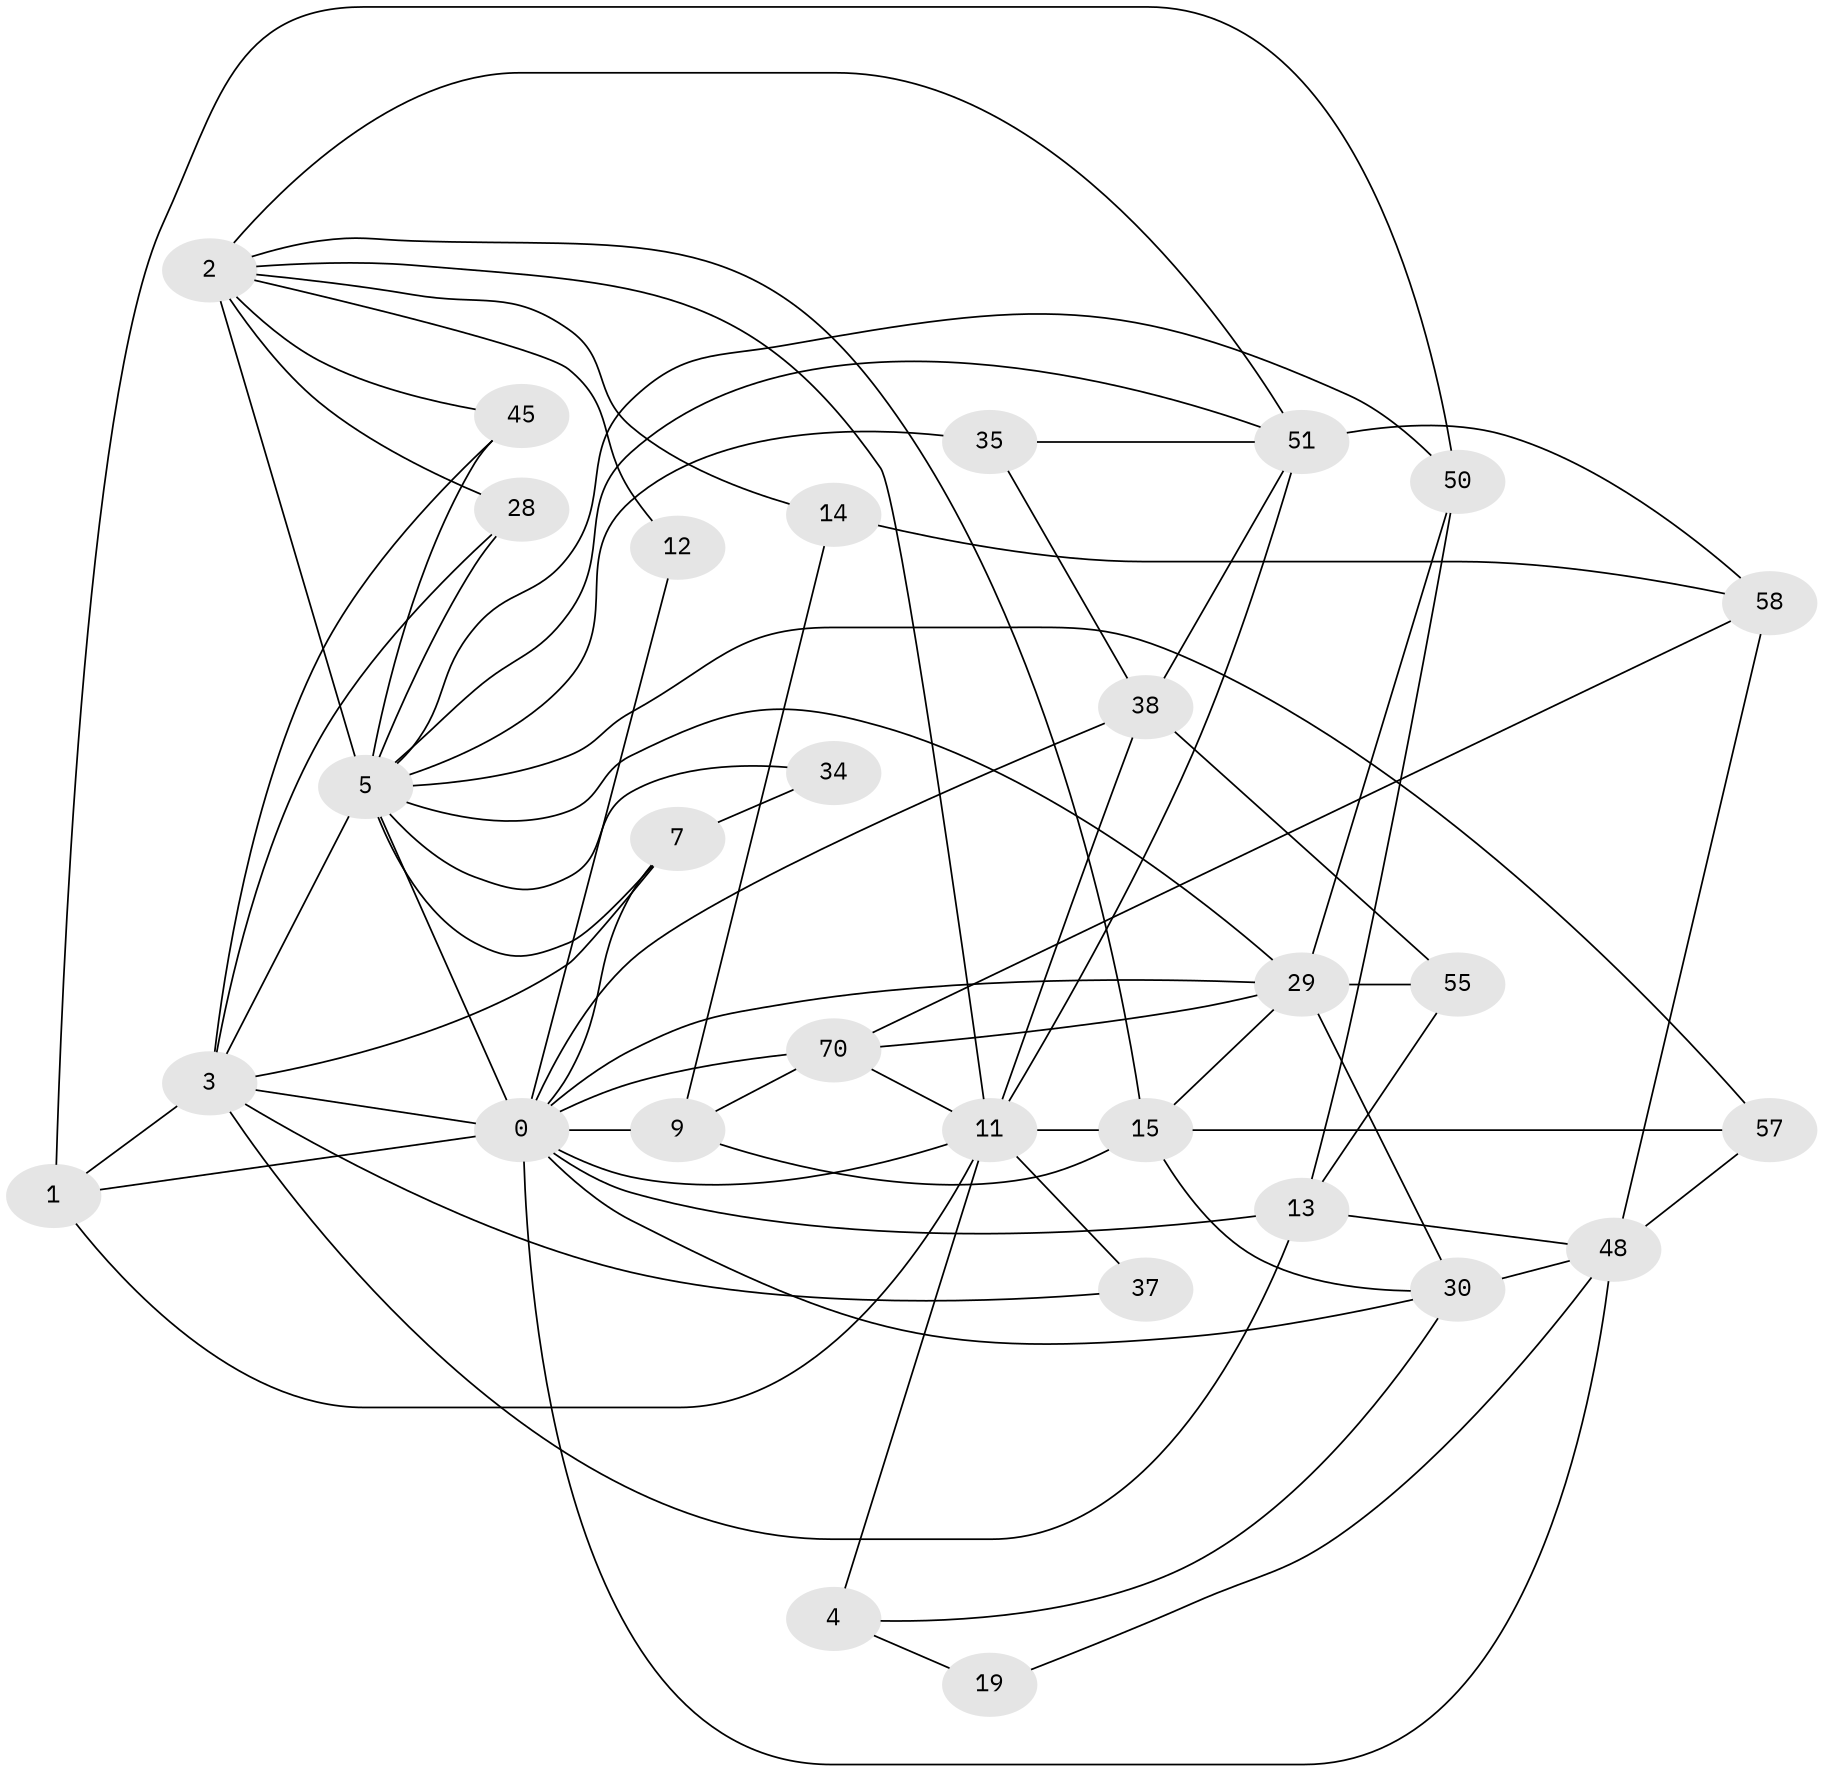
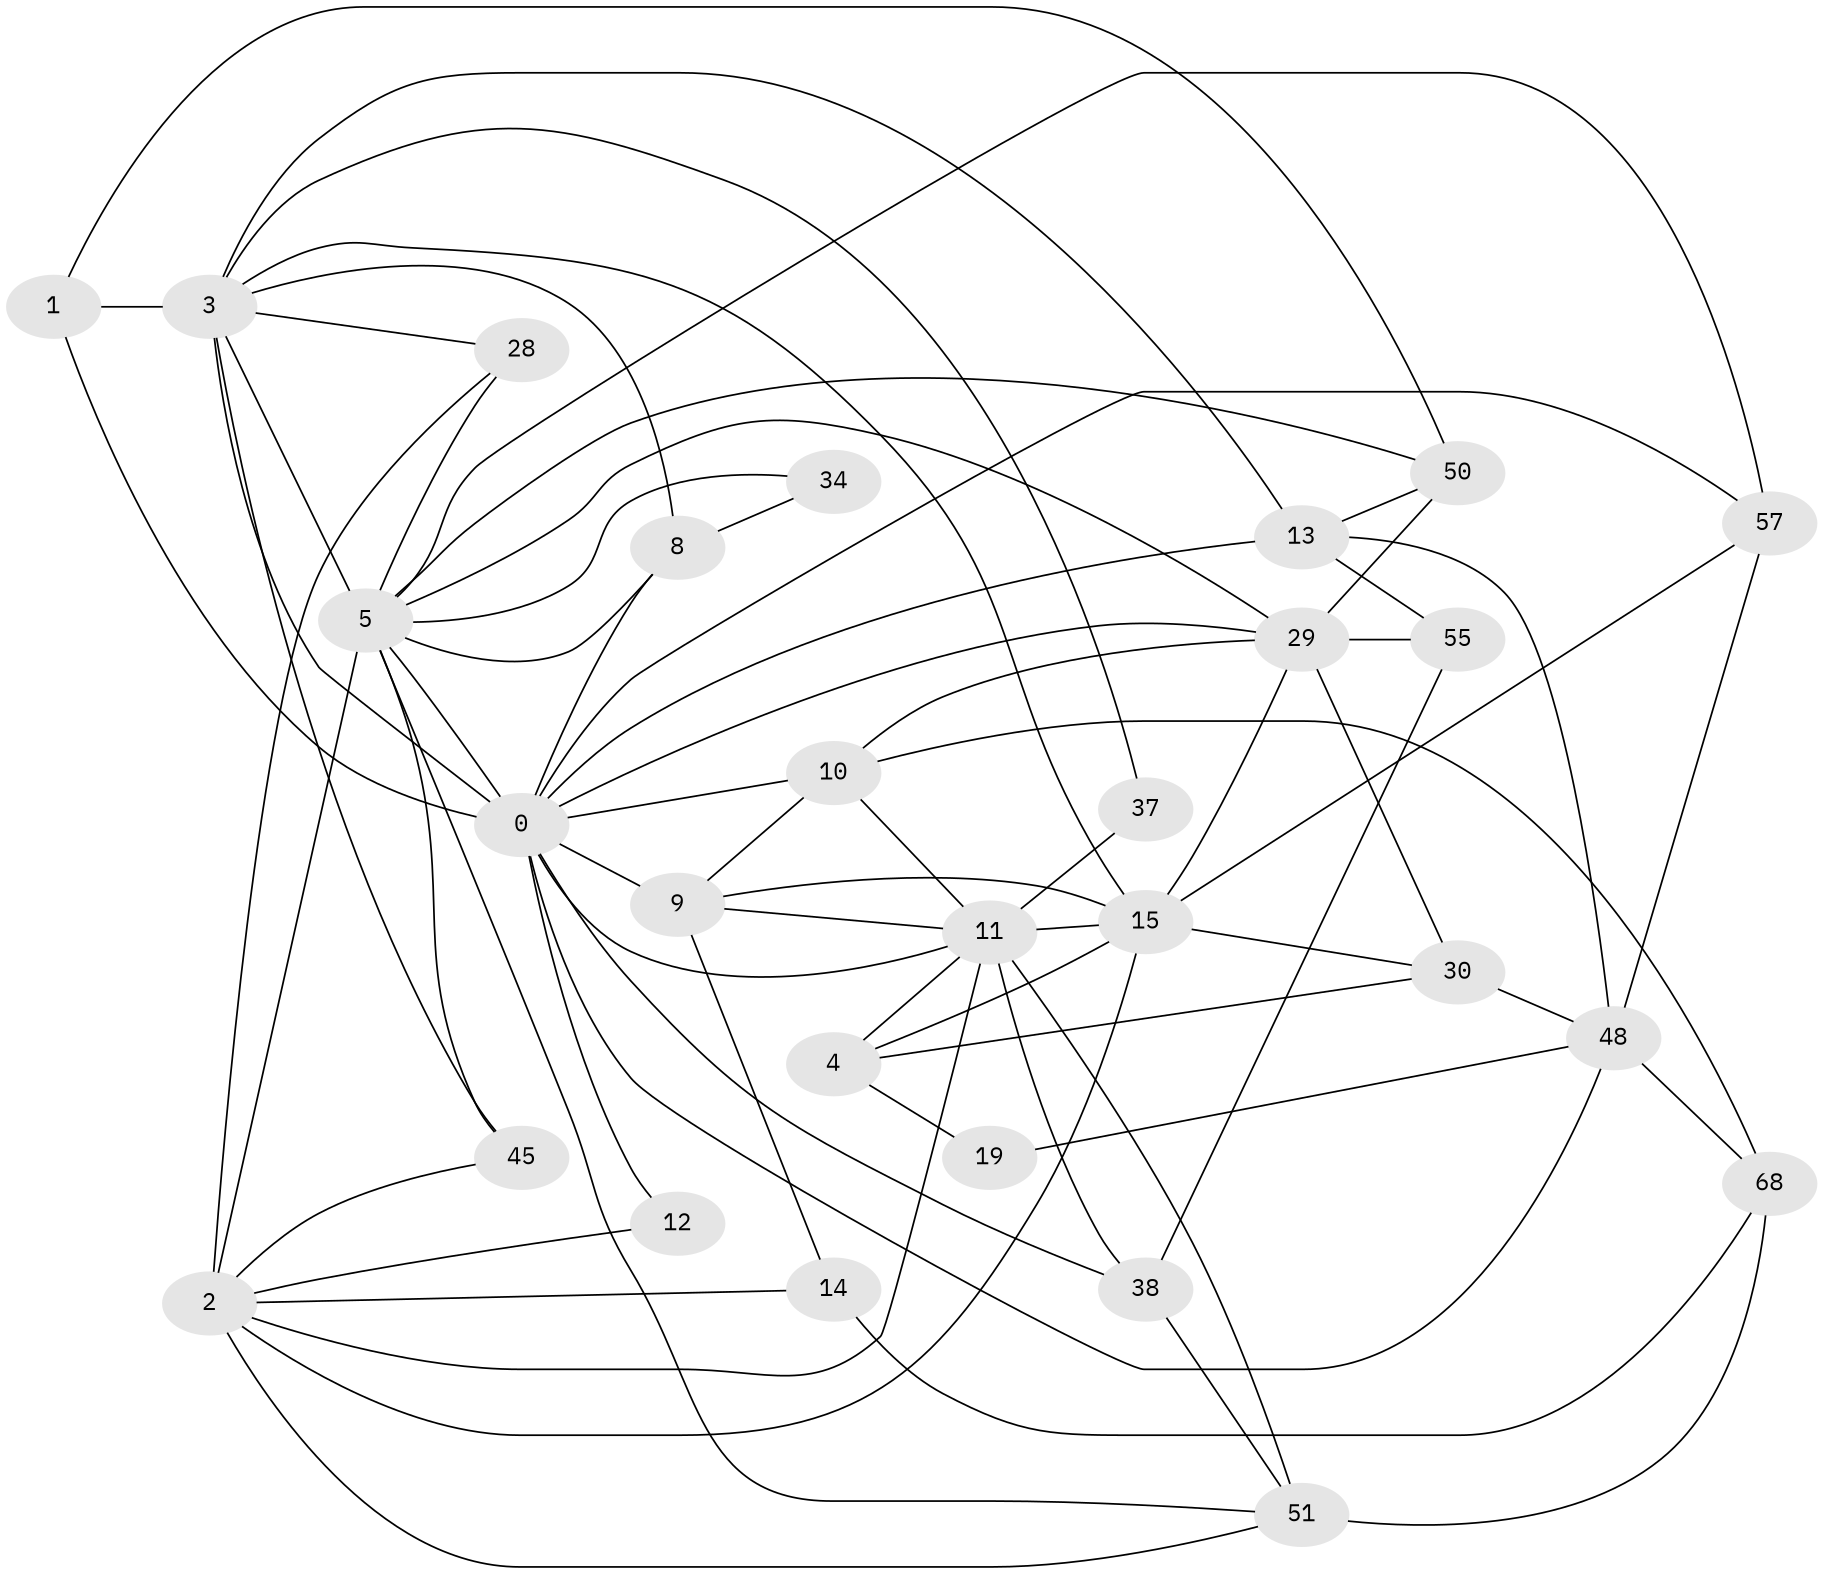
edge "3" -- "15": added
node "35": removed
node "58": label "58" -> "68"
node "7": label "7" -> "8"
edge "15" -- "4": added
node "70": label "70" -> "10"
edge "0" -- "30": now "0" -- "57"
edge "11" -- "1": now "11" -- "9"
